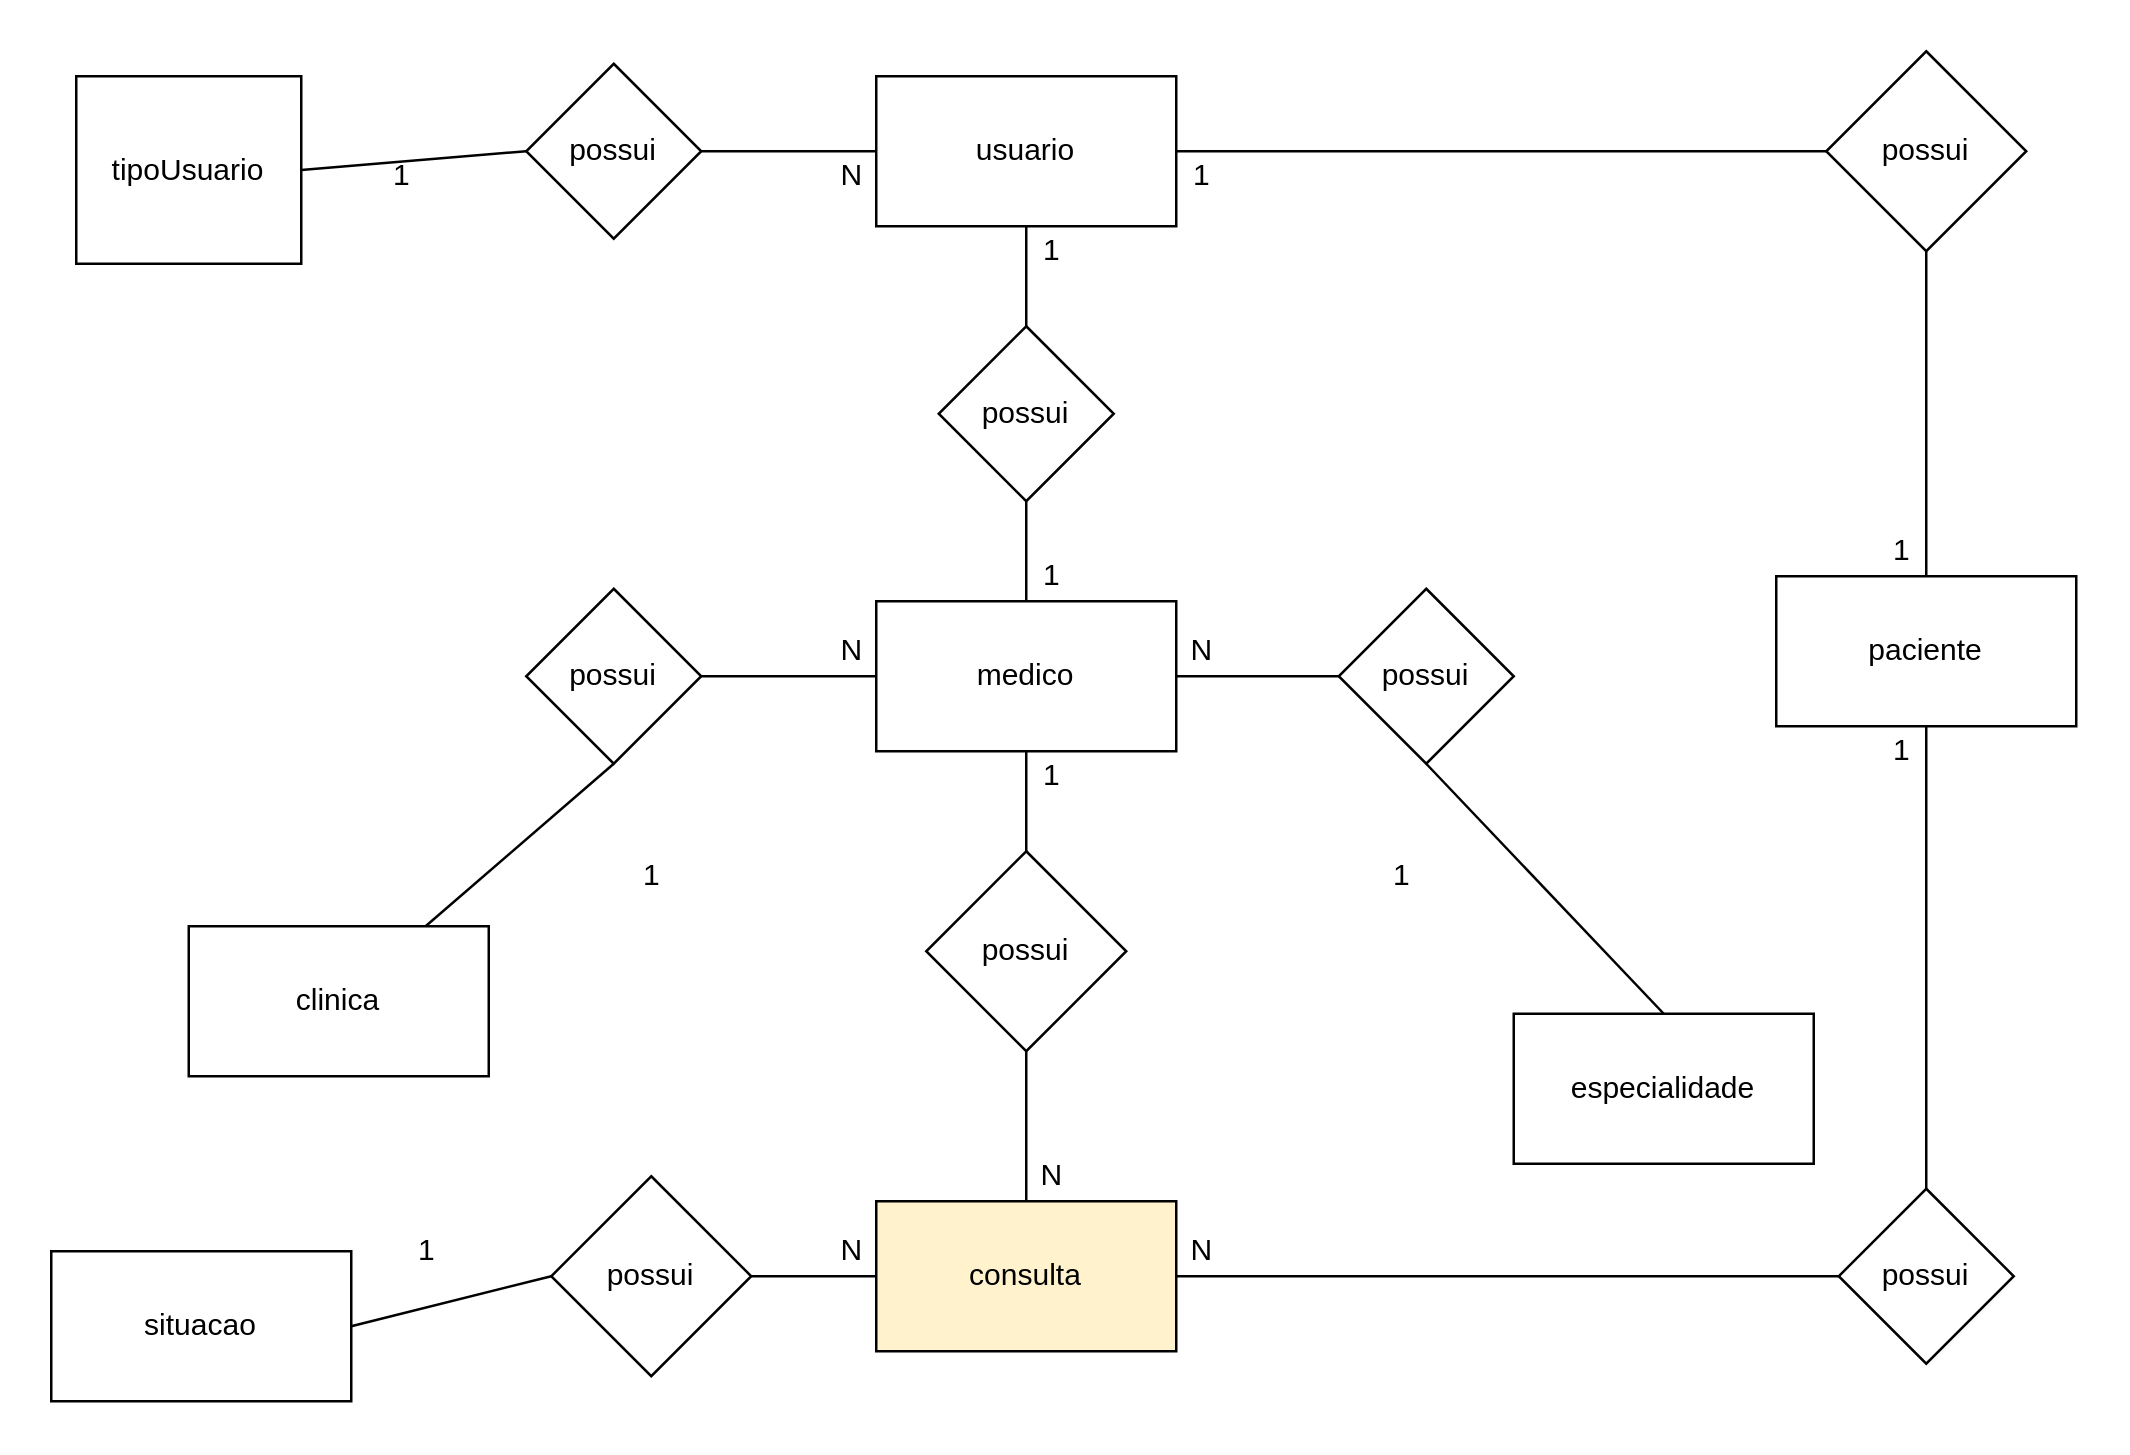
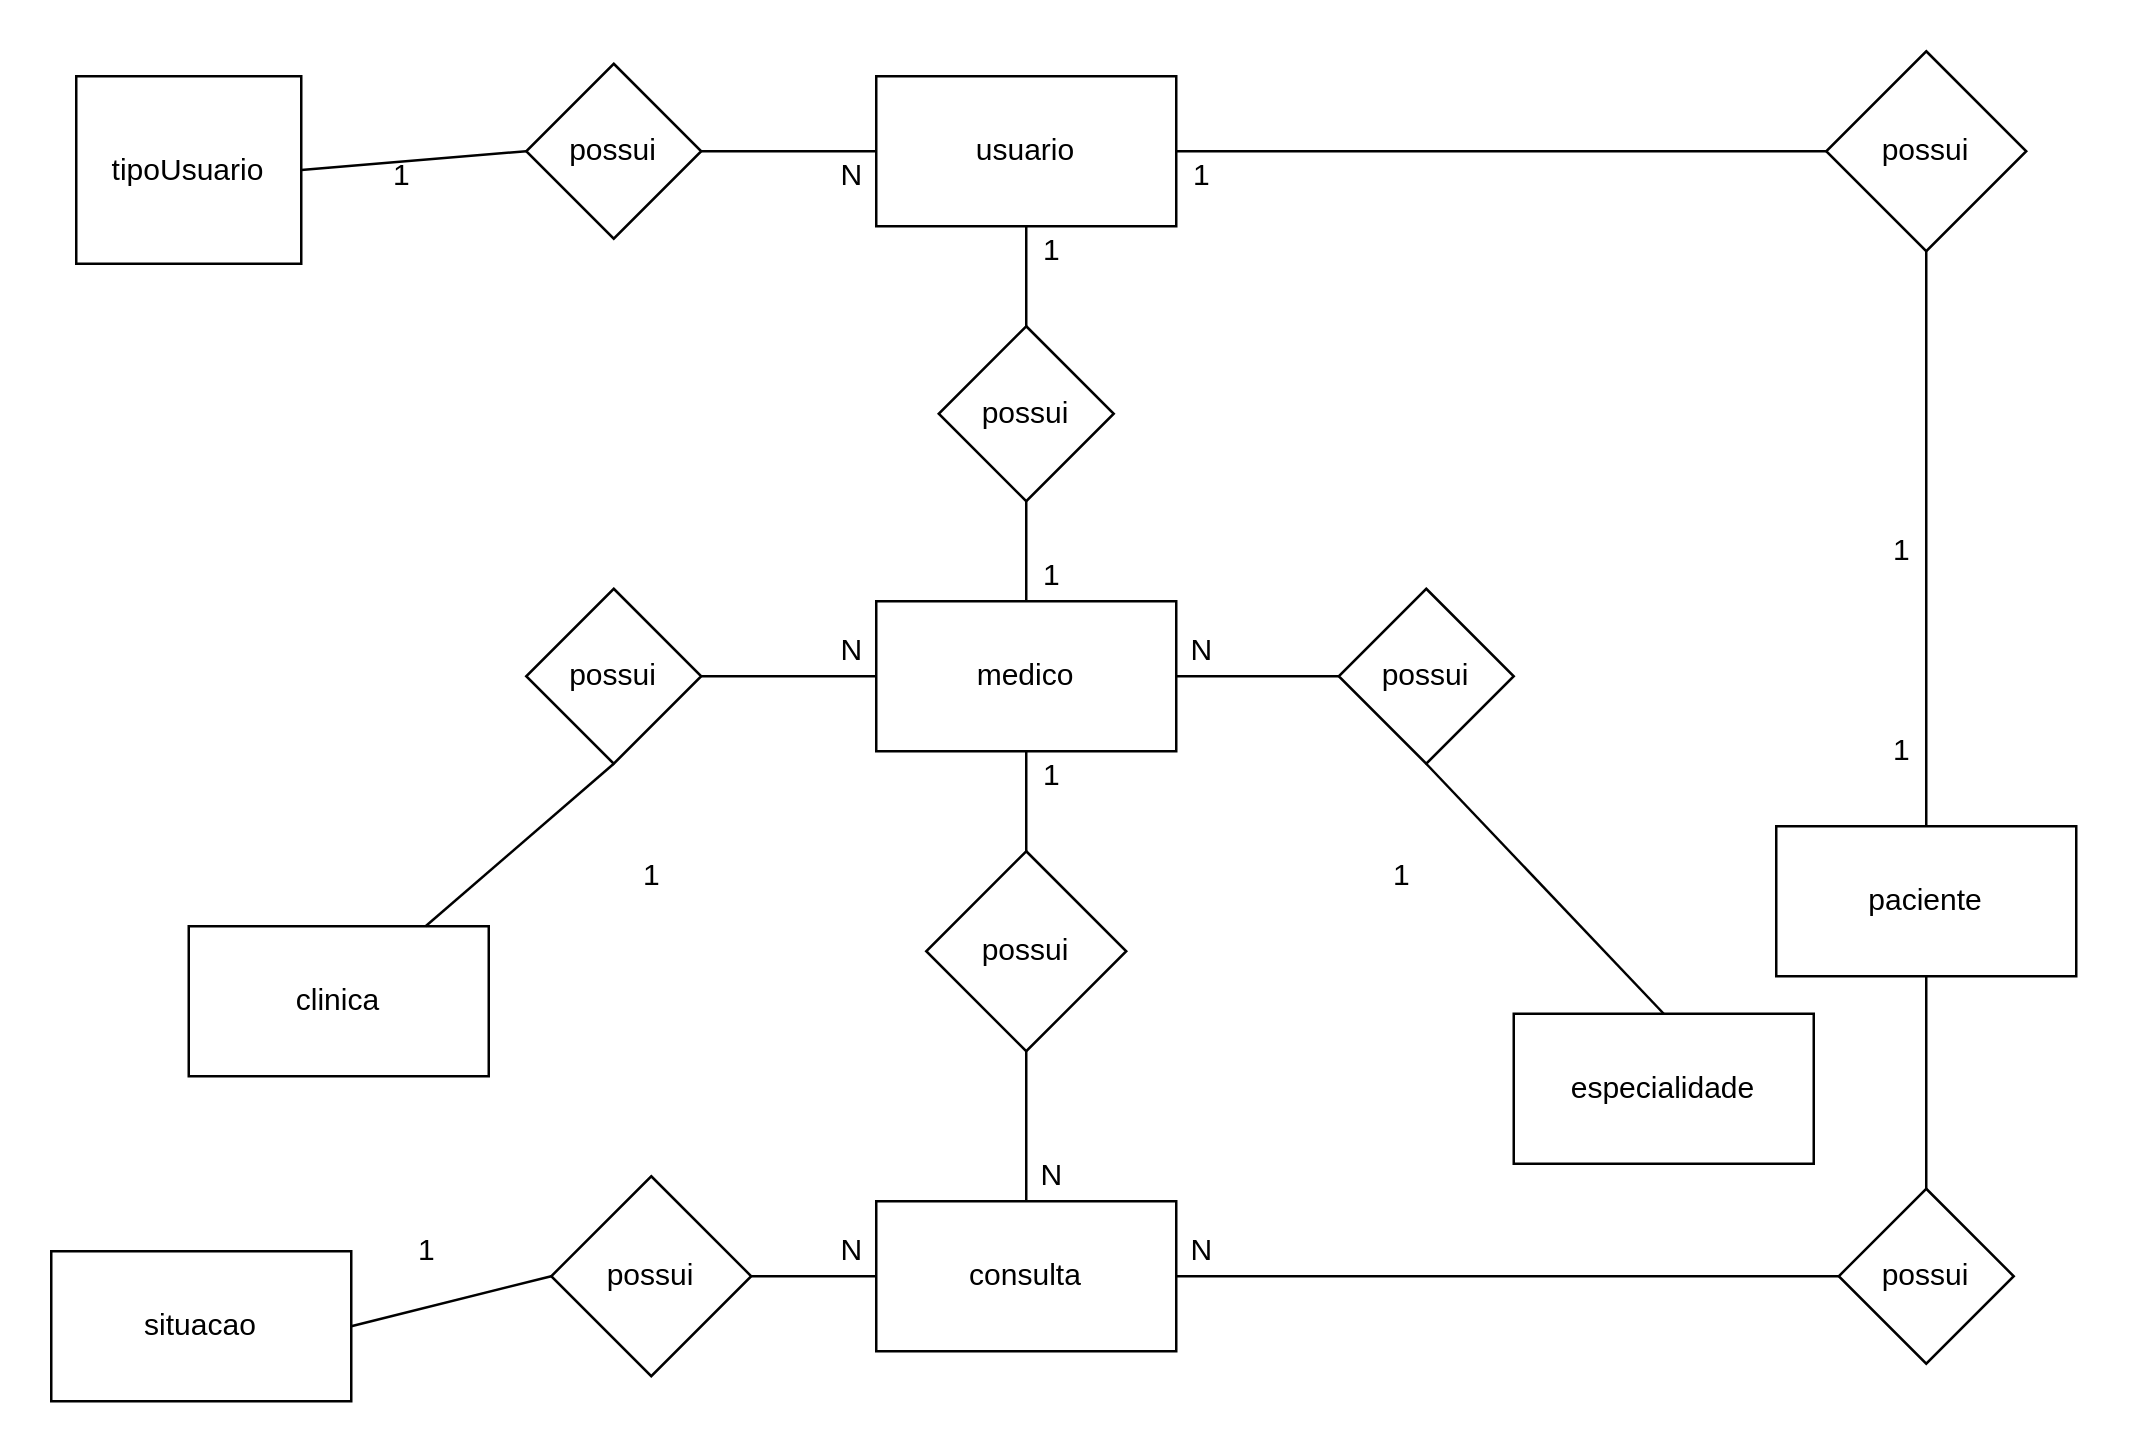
node "paciente": moved (1926, 651) -> (1926, 901)
node "consulta": fillcolor #fff2cc -> #ffffff
